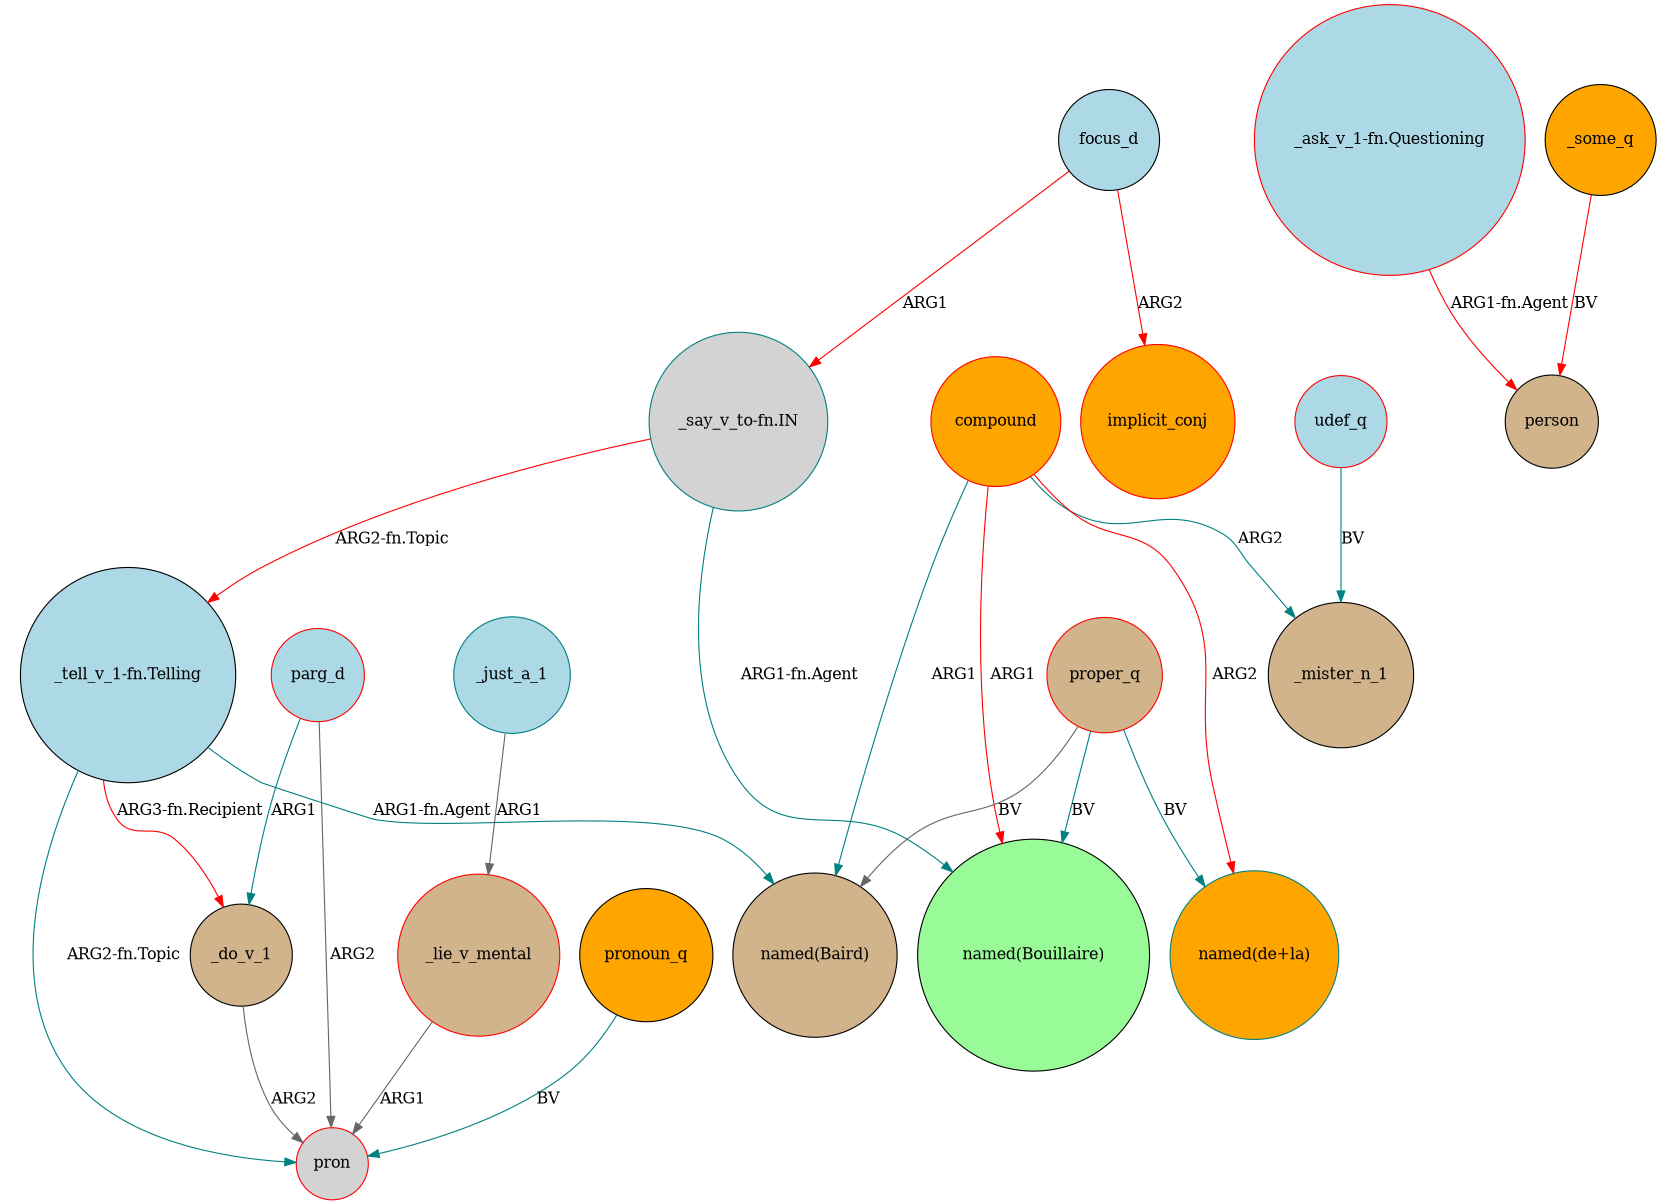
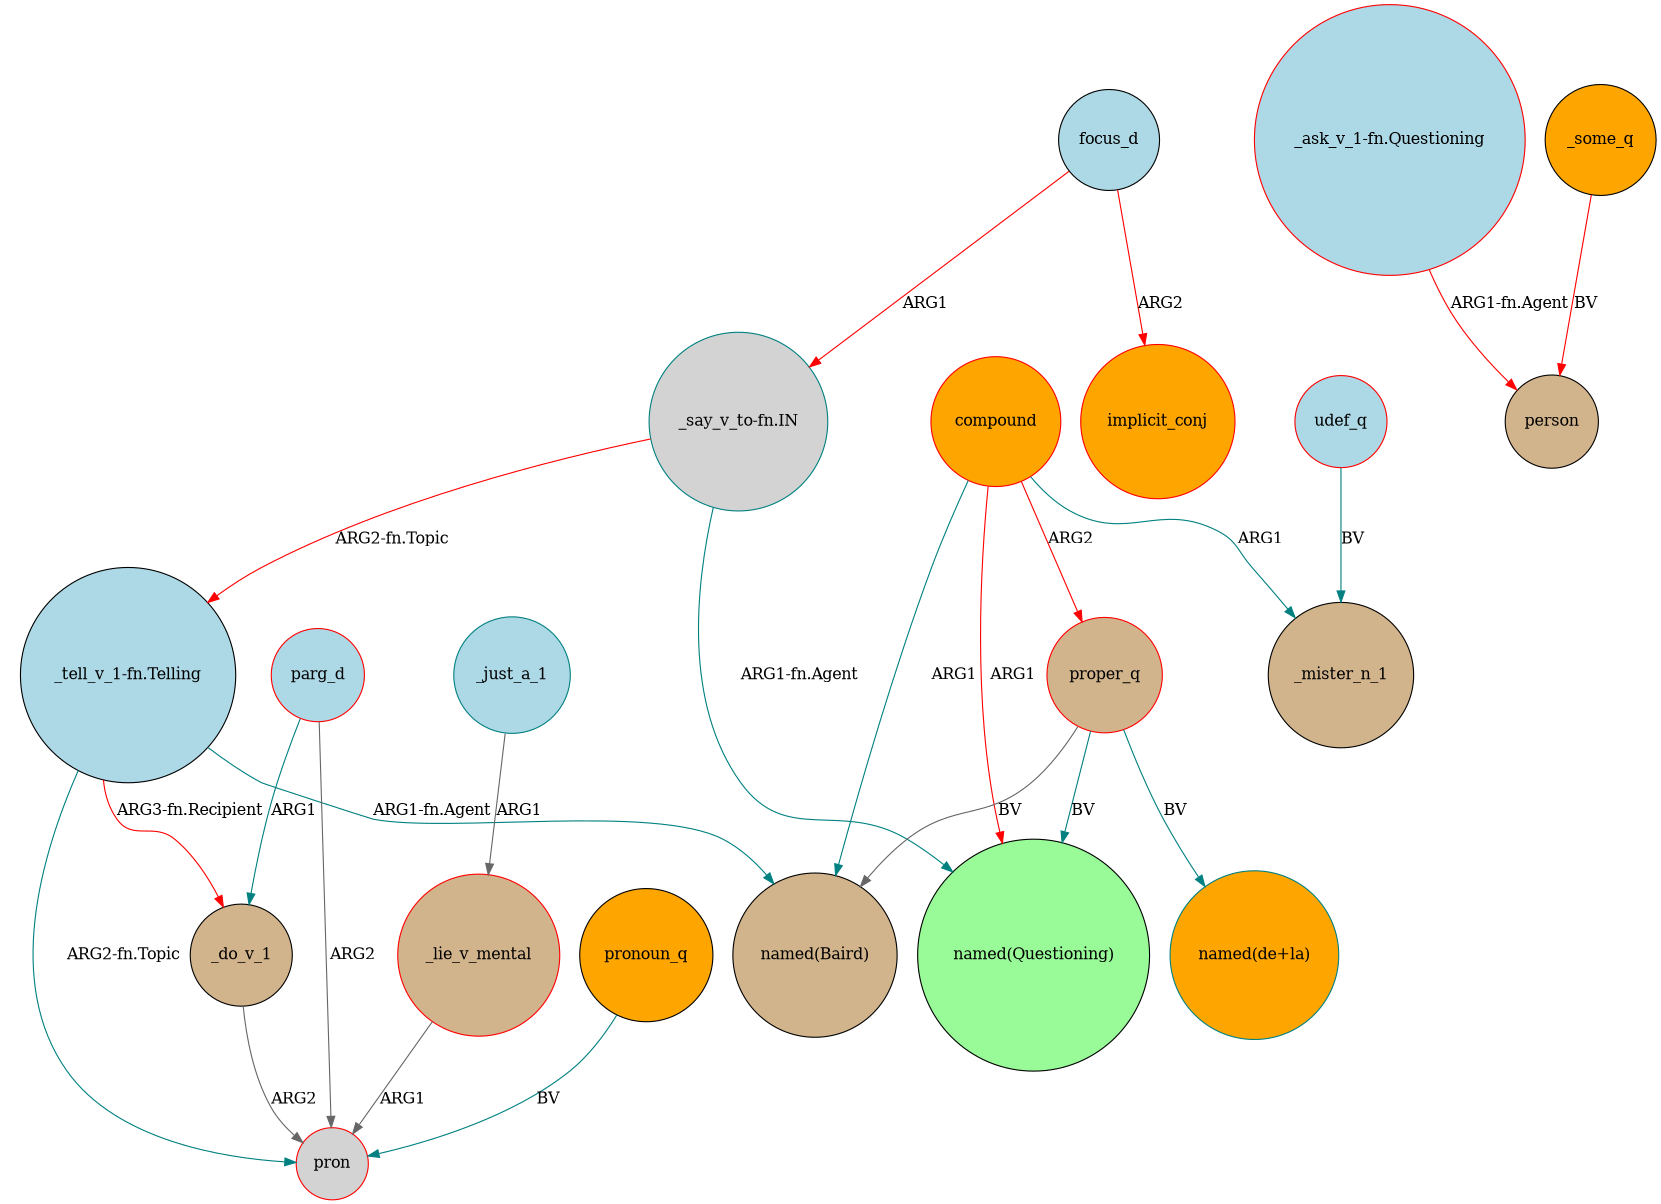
edge "compound" -> "_mister_n_1": label "ARG2" -> "ARG1"
edge "compound" -> "named(de+la)": now "compound" -> "proper_q"
node "named(Bouillaire)": label "named(Bouillaire)" -> "named(Questioning)"
